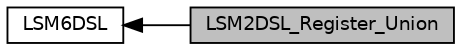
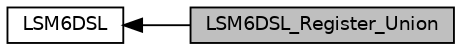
node "LSM2DSL_Register_Union": label "LSM2DSL_Register_Union" -> "LSM6DSL_Register_Union"
